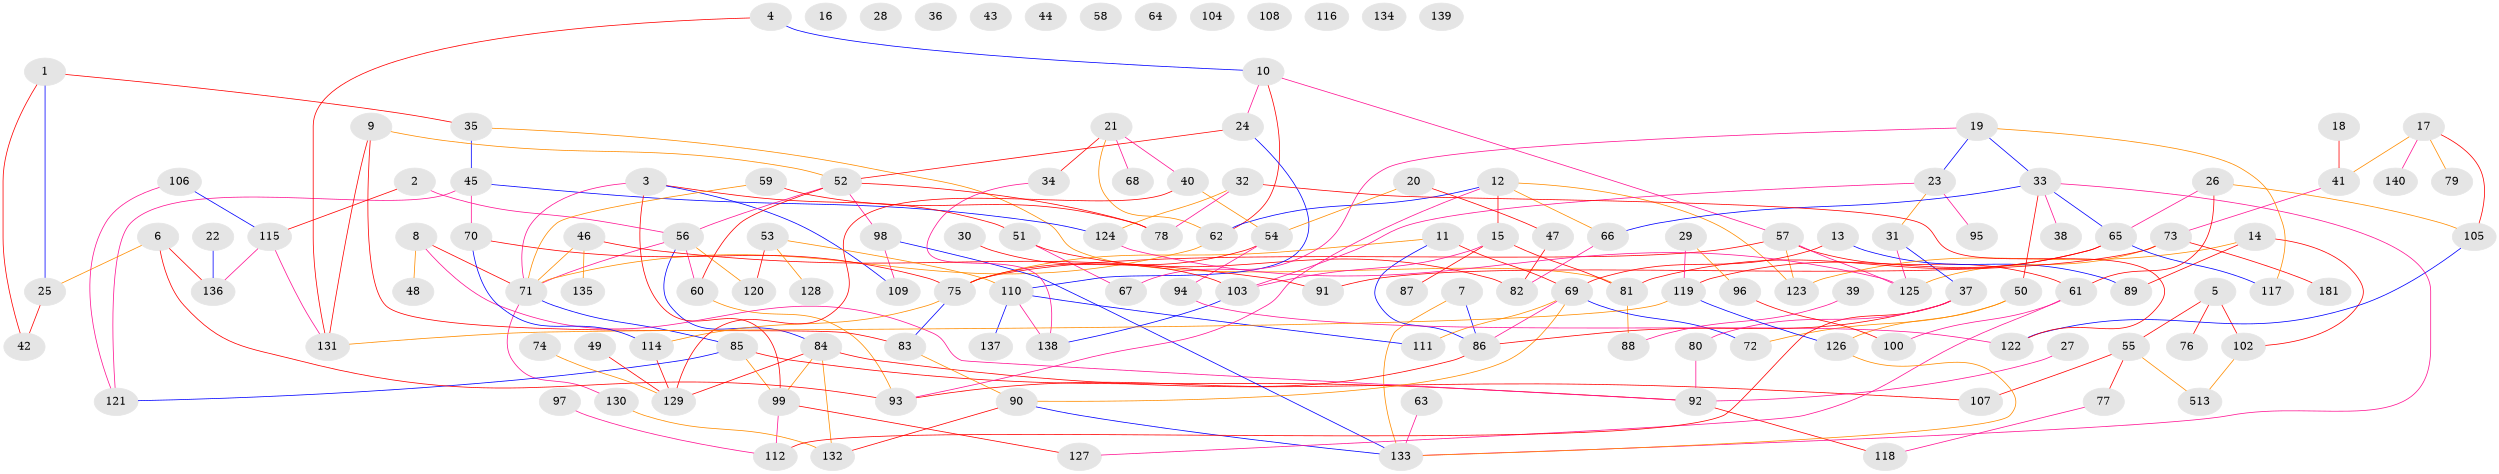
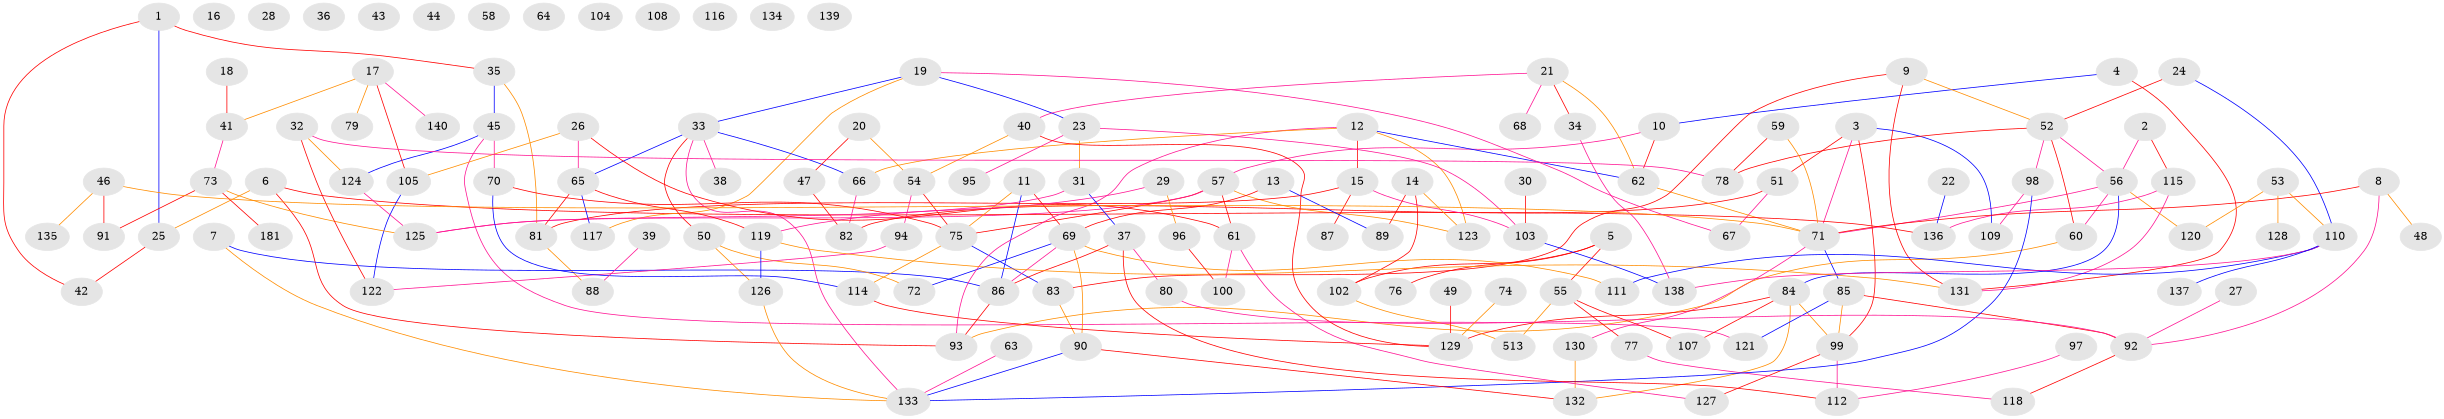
edge "10" -- "24": removed
node "106": removed
edge "53" -- "120": color red -> darkorange
